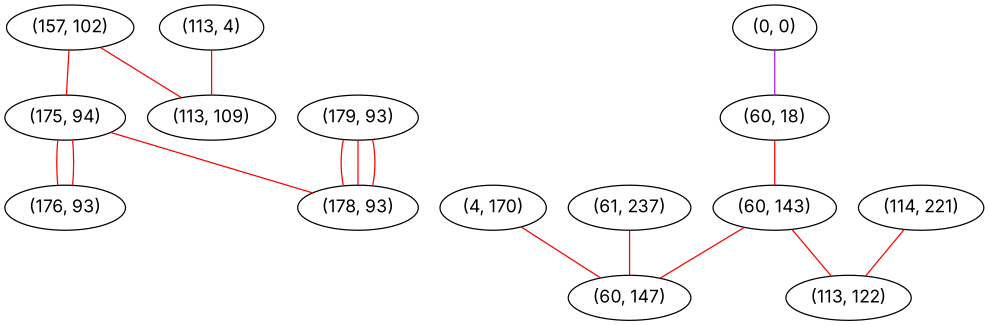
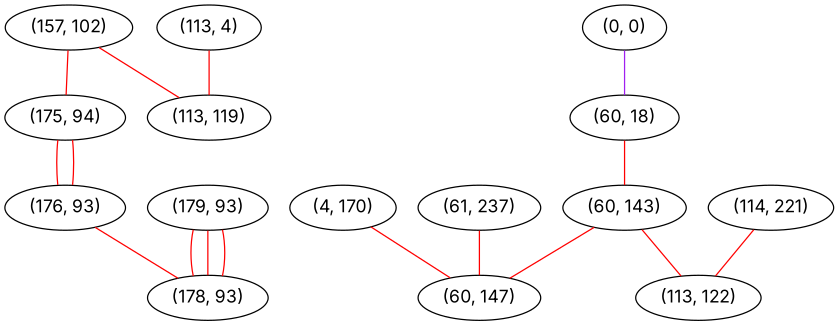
node "(113, 109)": label "(113, 109)" -> "(113, 119)"
edge "(175, 94)" -- "(178, 93)": now "(176, 93)" -- "(178, 93)"
